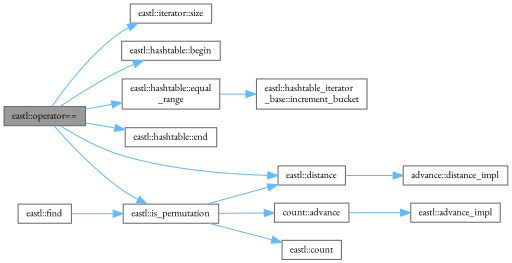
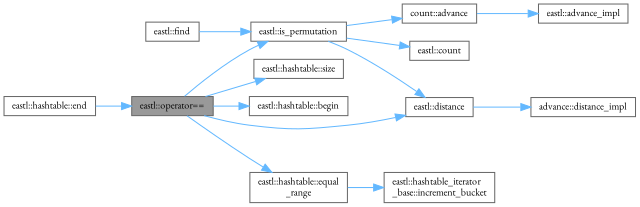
node "eastl::iterator::size": label "eastl::iterator::size" -> "eastl::hashtable::size"
edge "eastl::operator==" -> "eastl::hashtable::end": reversed
